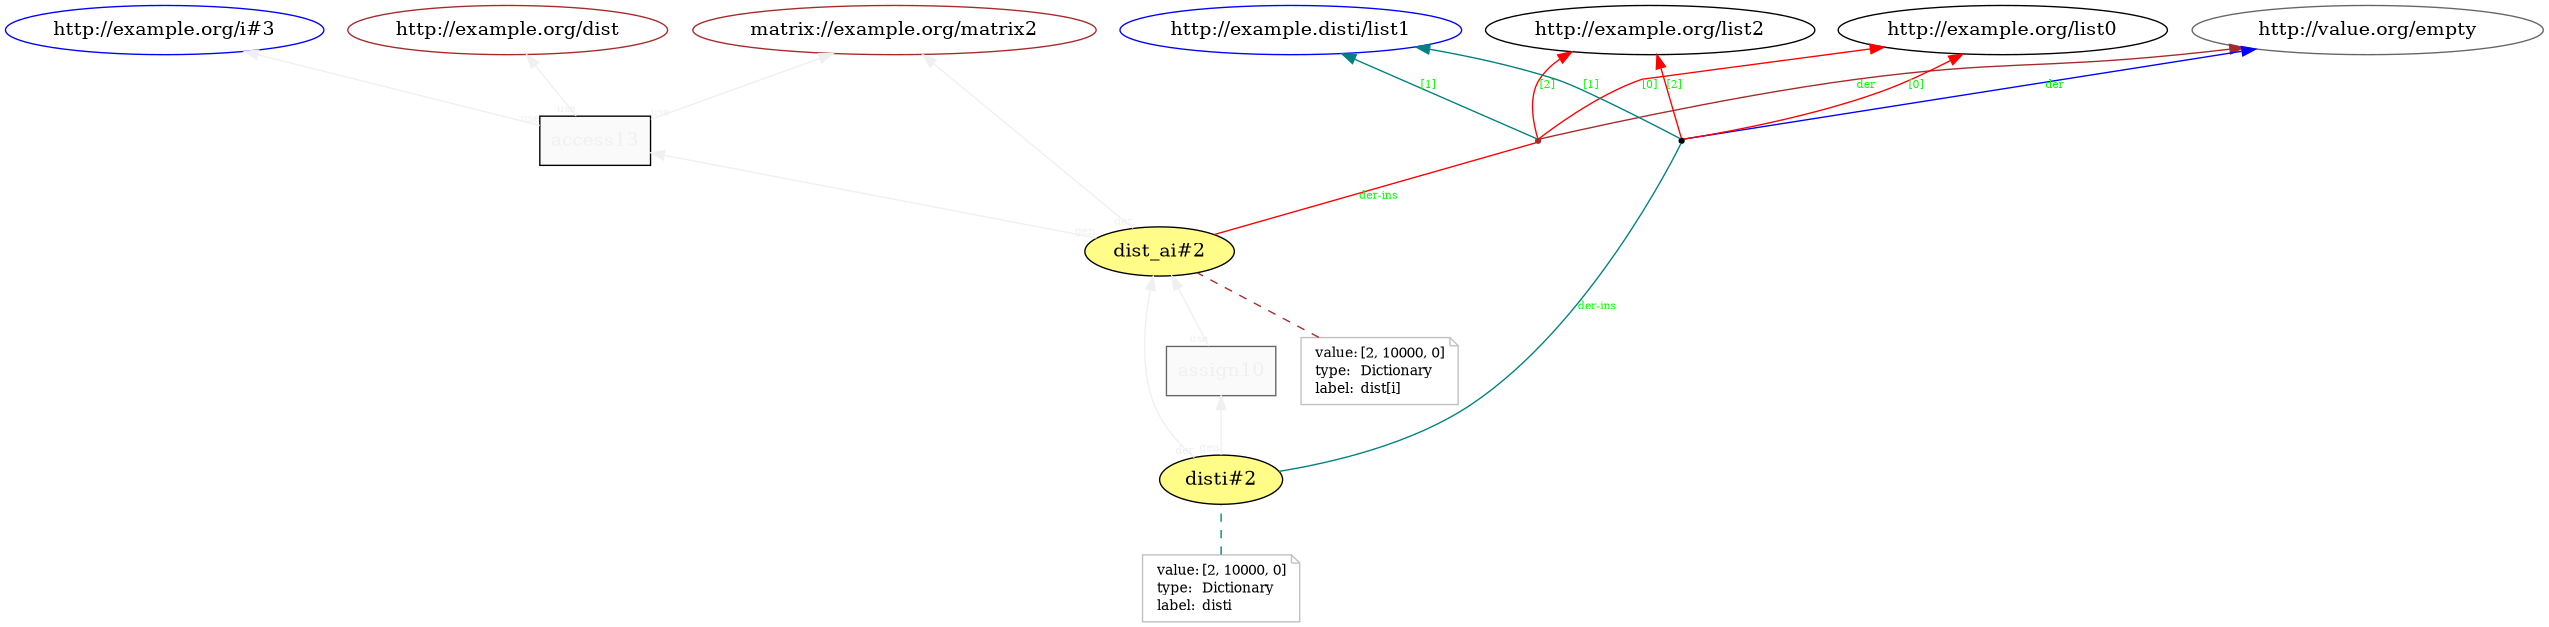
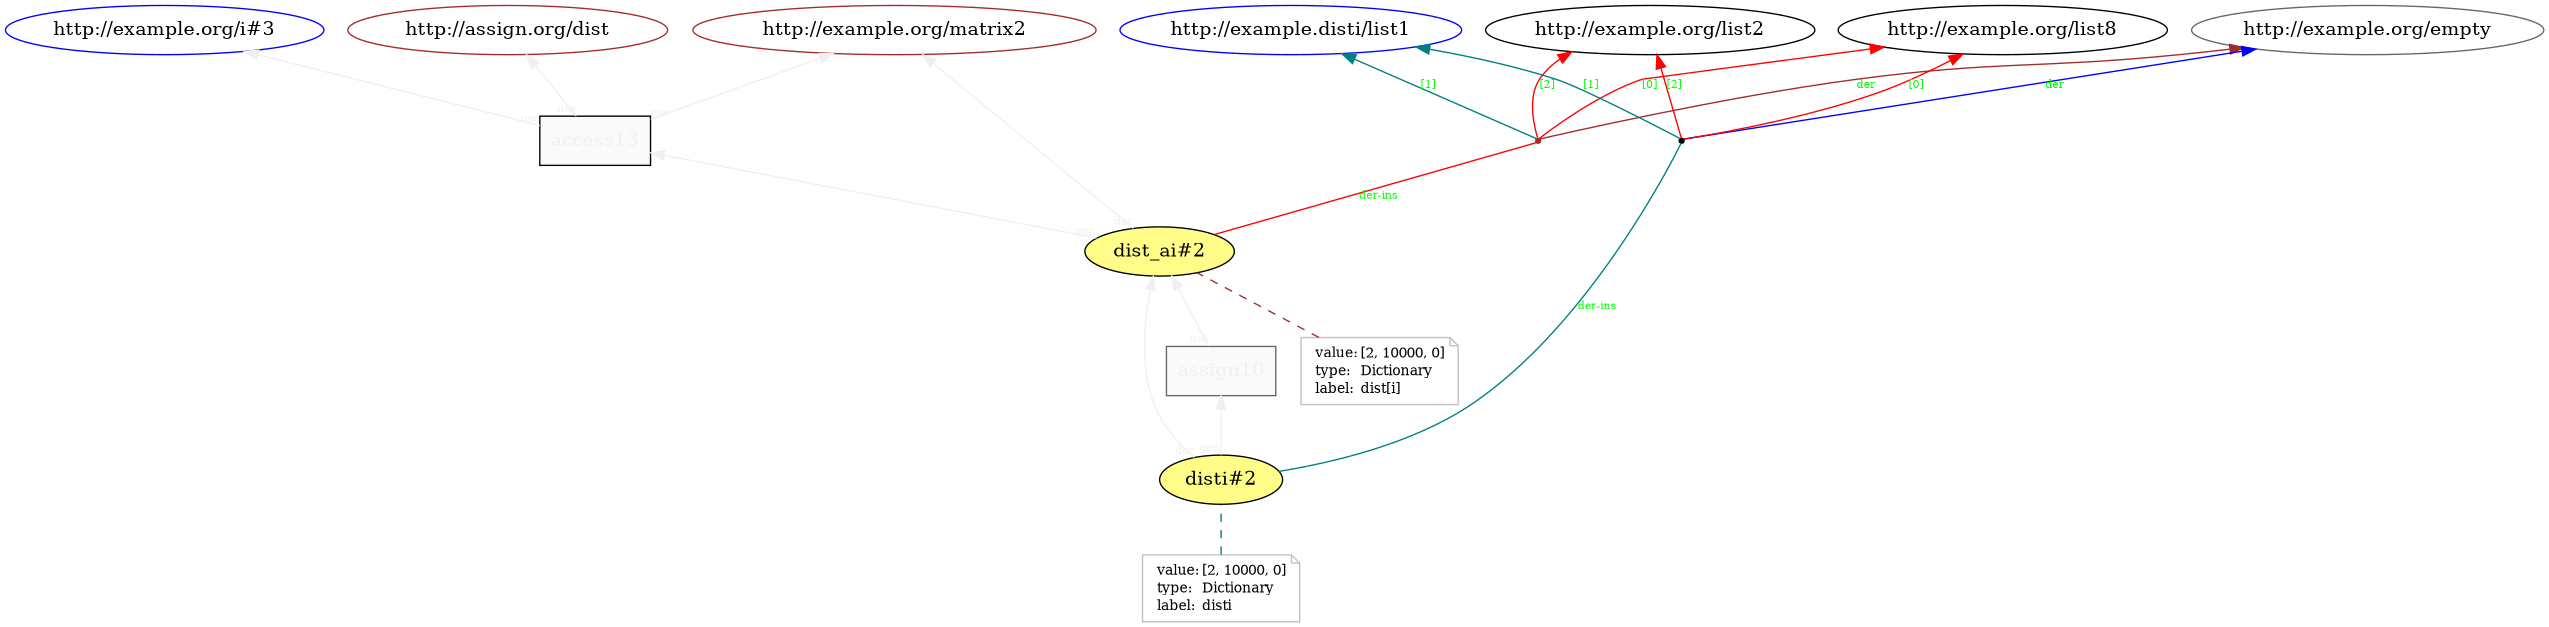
node "http://example.org/dist": label "http://example.org/dist" -> "http://assign.org/dist"
node "matrix://example.org/matrix2": label "matrix://example.org/matrix2" -> "http://example.org/matrix2"
node "http://example.org/list0": label "http://example.org/list0" -> "http://example.org/list8"
node "http://value.org/empty": label "http://value.org/empty" -> "http://example.org/empty"
